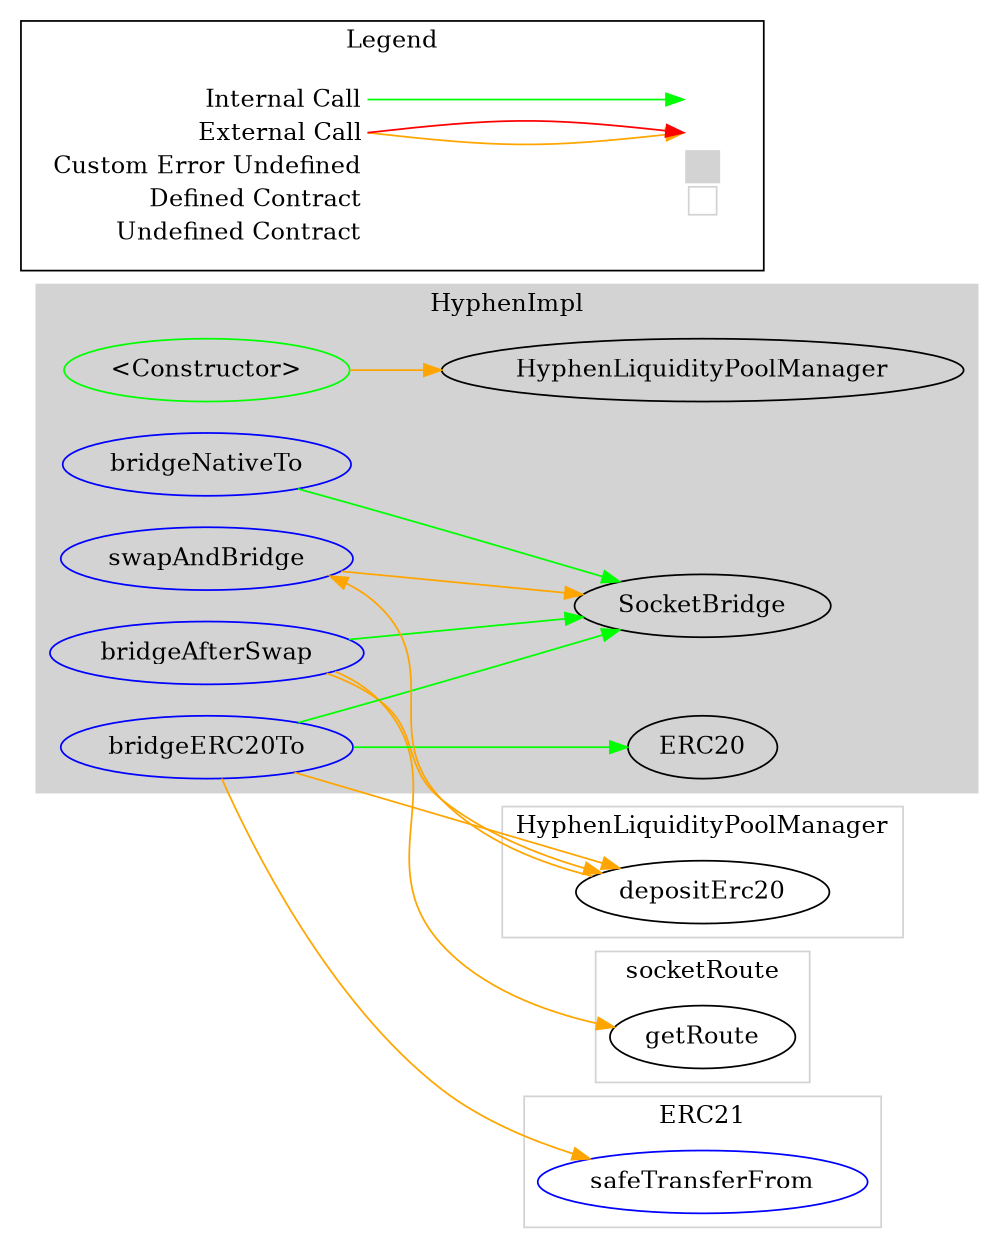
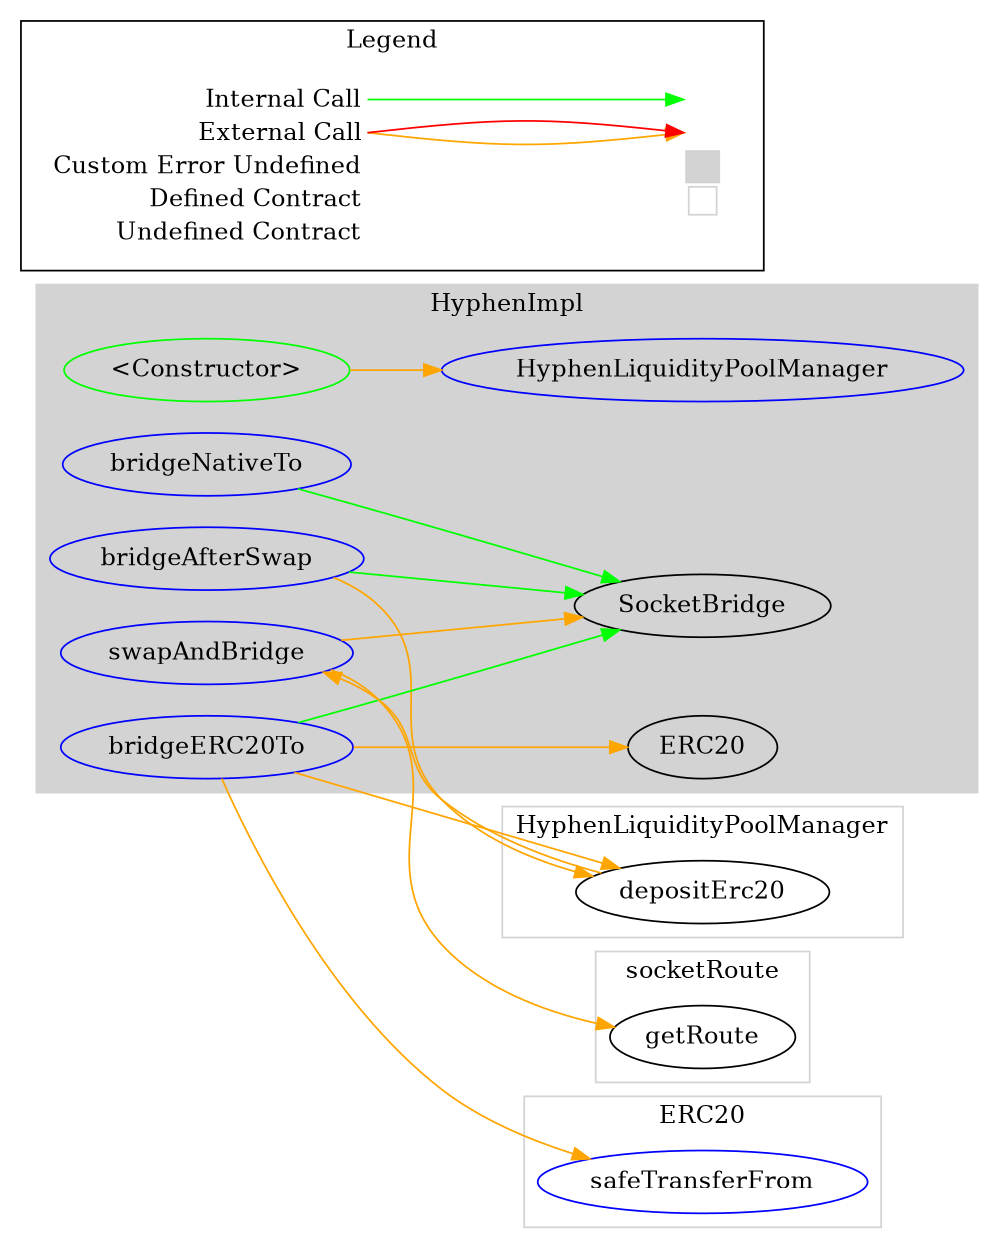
node "HyphenLiquidityPoolManager": color black -> blue
edge "bridgeERC20To" -> "ERC20": color green -> orange
edge "bridgeAfterSwap" -> "getRoute": now "swapAndBridge" -> "getRoute"
cluster "ERC21": label "ERC21" -> "ERC20"
